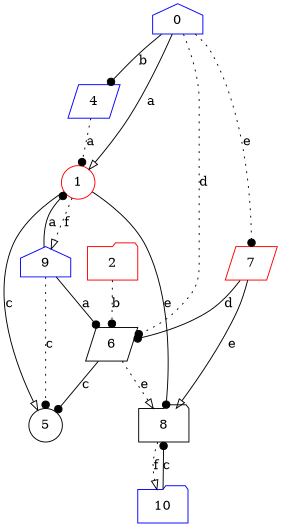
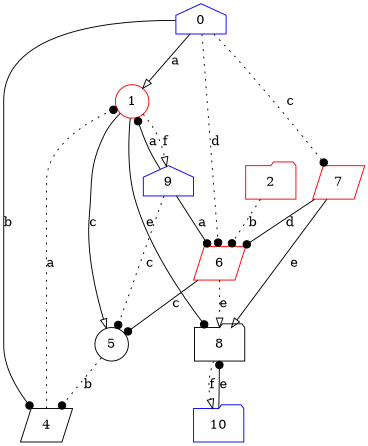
node "4": color blue -> black
edge "0" -> "7": label "e" -> "c"
node "6": color black -> red
edge "5" -> "4": added, label "b"
edge "10" -> "8": label "c" -> "e"
